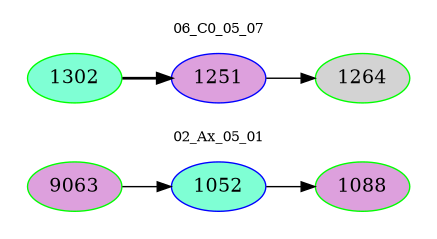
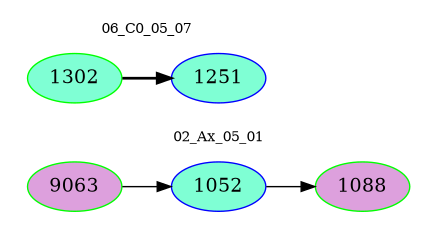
node "1251": fillcolor plum -> aquamarine
node "1264": removed
